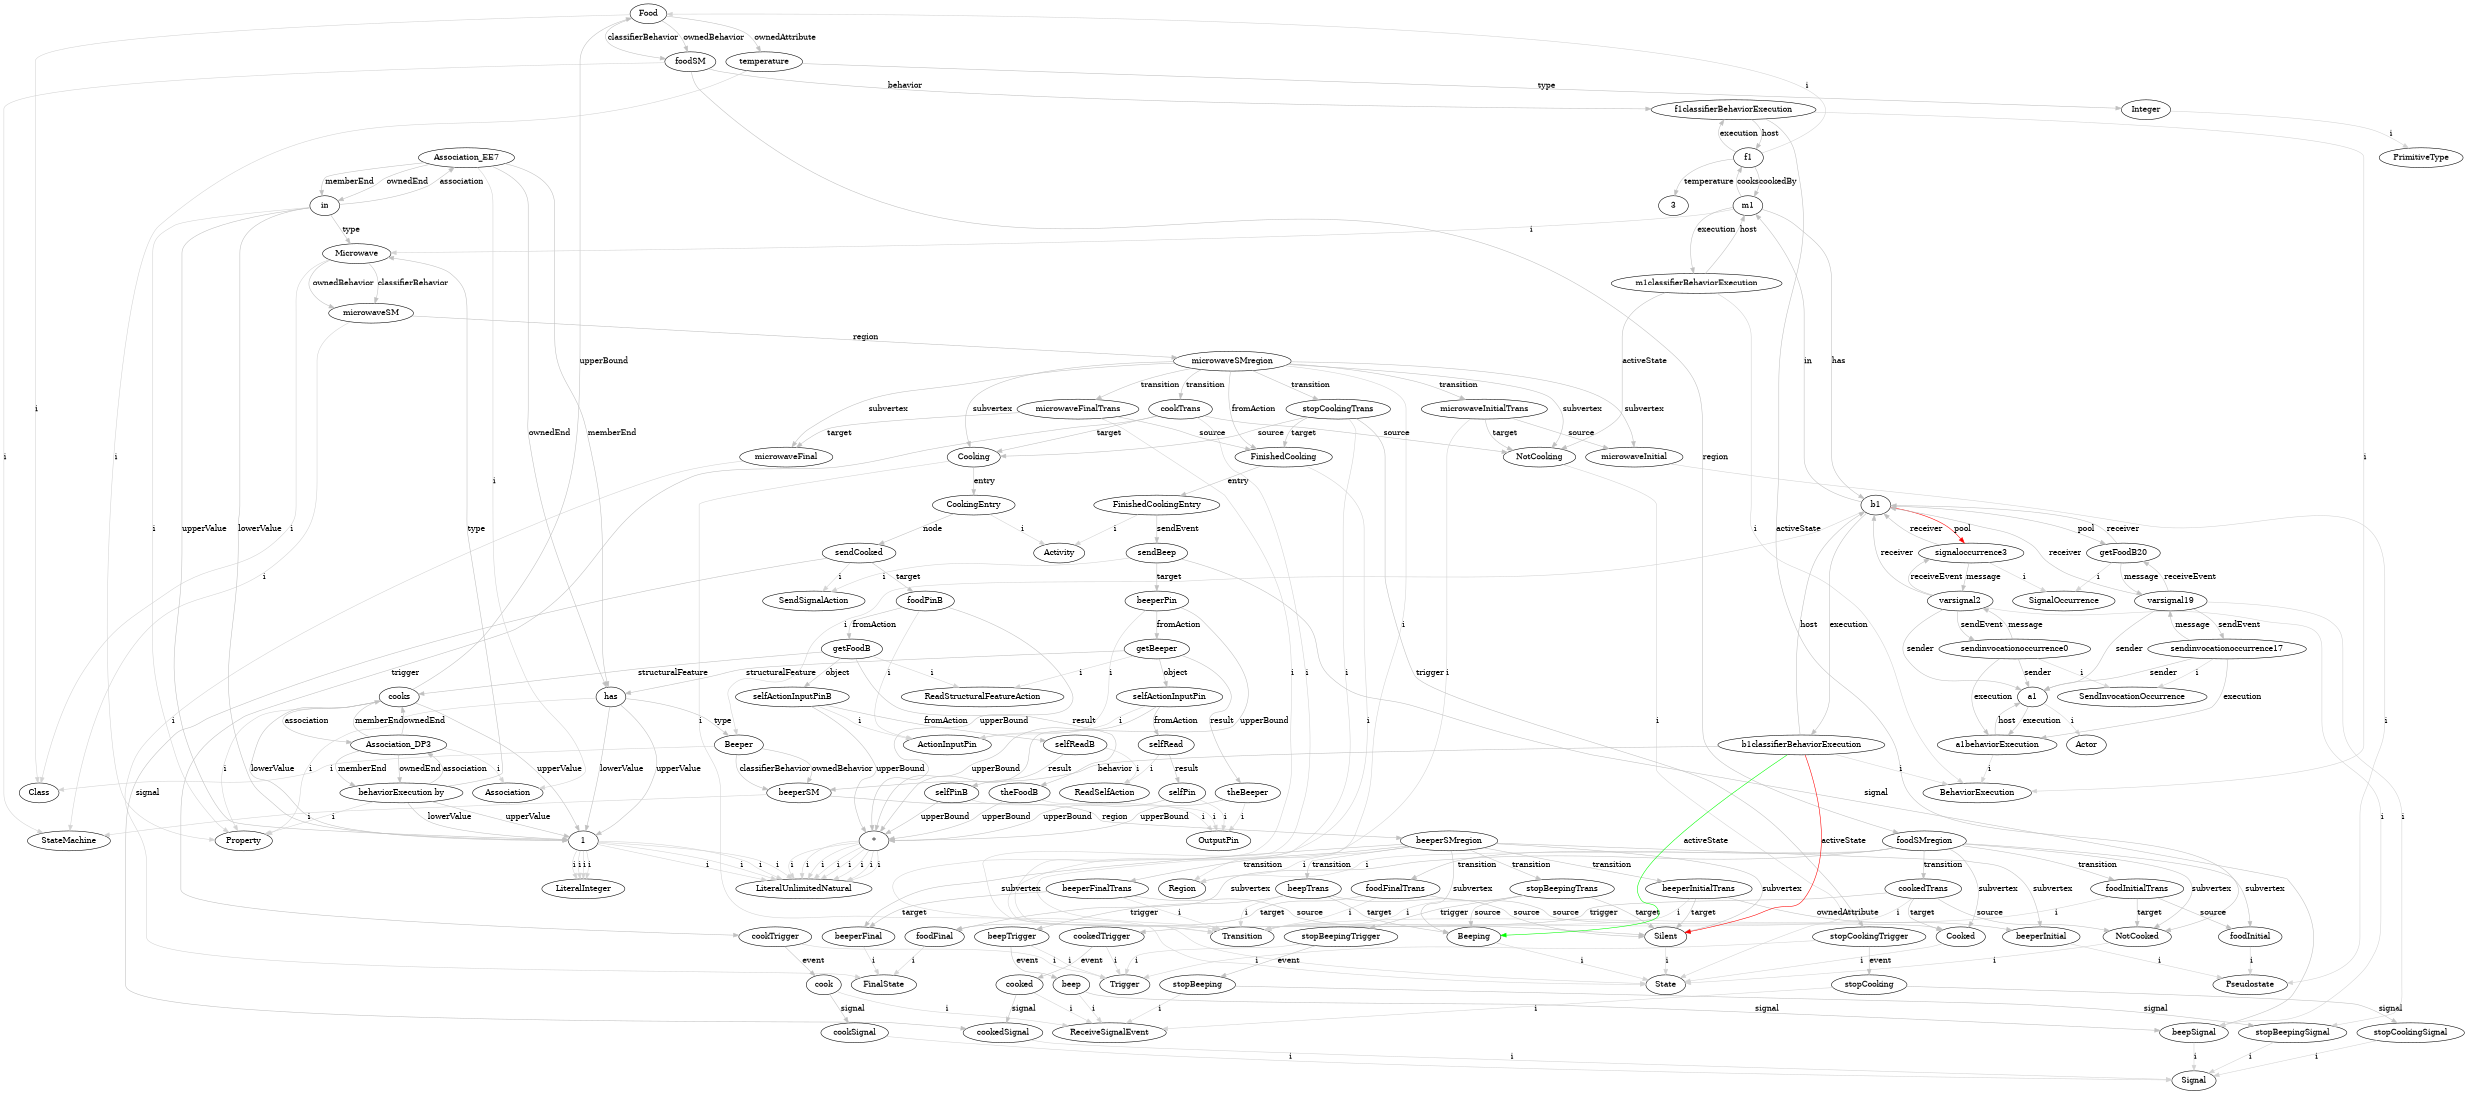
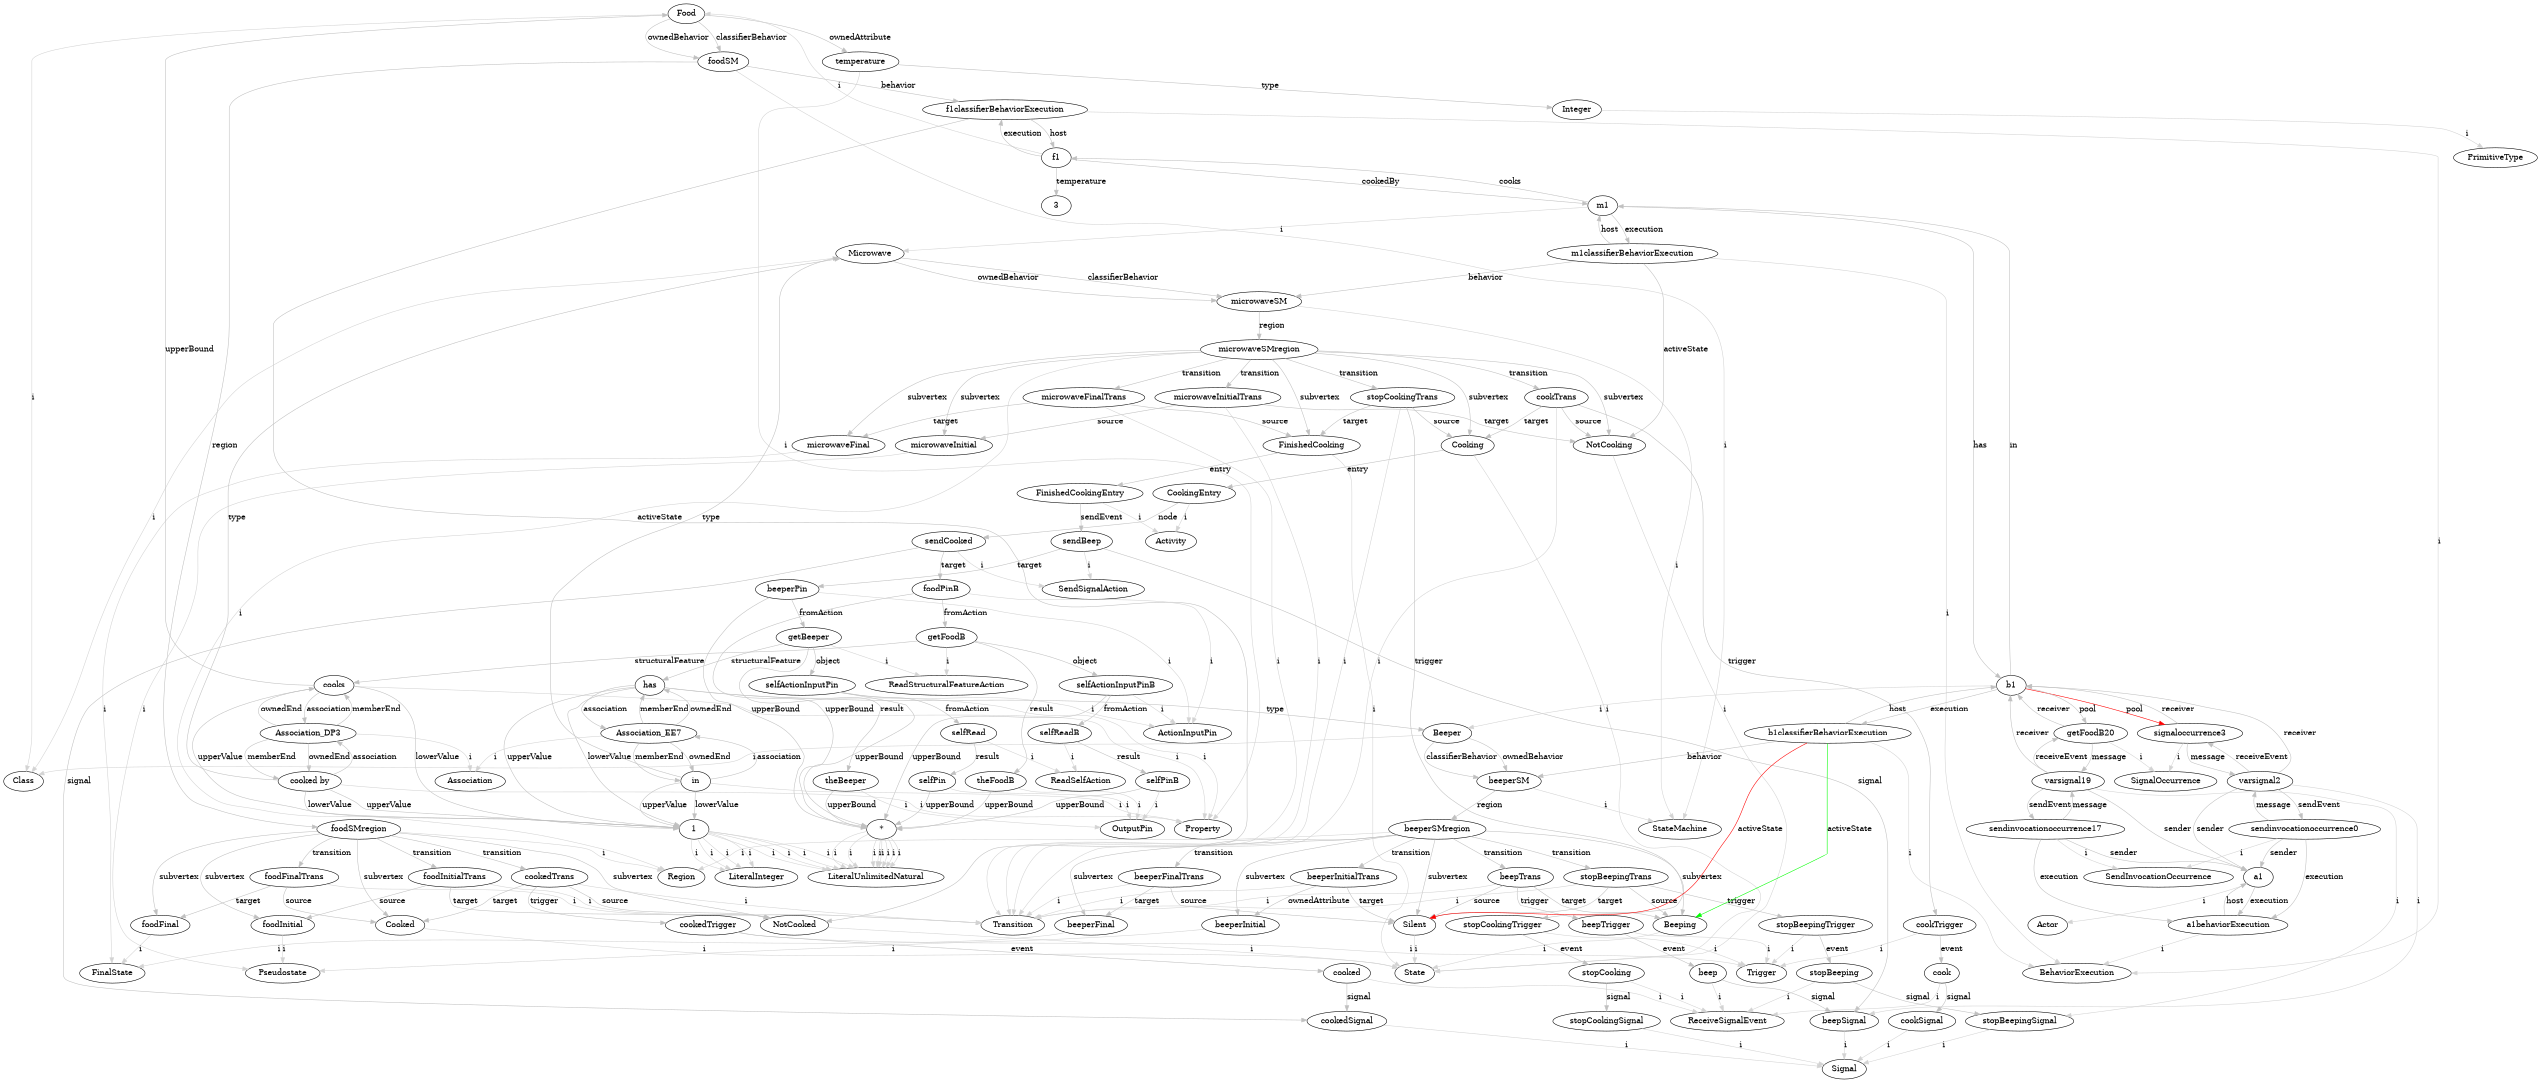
edge "m1classifierBehaviorExecution" -> "microwaveSM": added, label "behavior"
edge "microwaveSMregion" -> "FinishedCooking": label "fromAction" -> "subvertex"
edge "has" -> "Association_EE7": added, label "association"
node "behaviorExecution by": label "behaviorExecution by" -> "cooked by"
